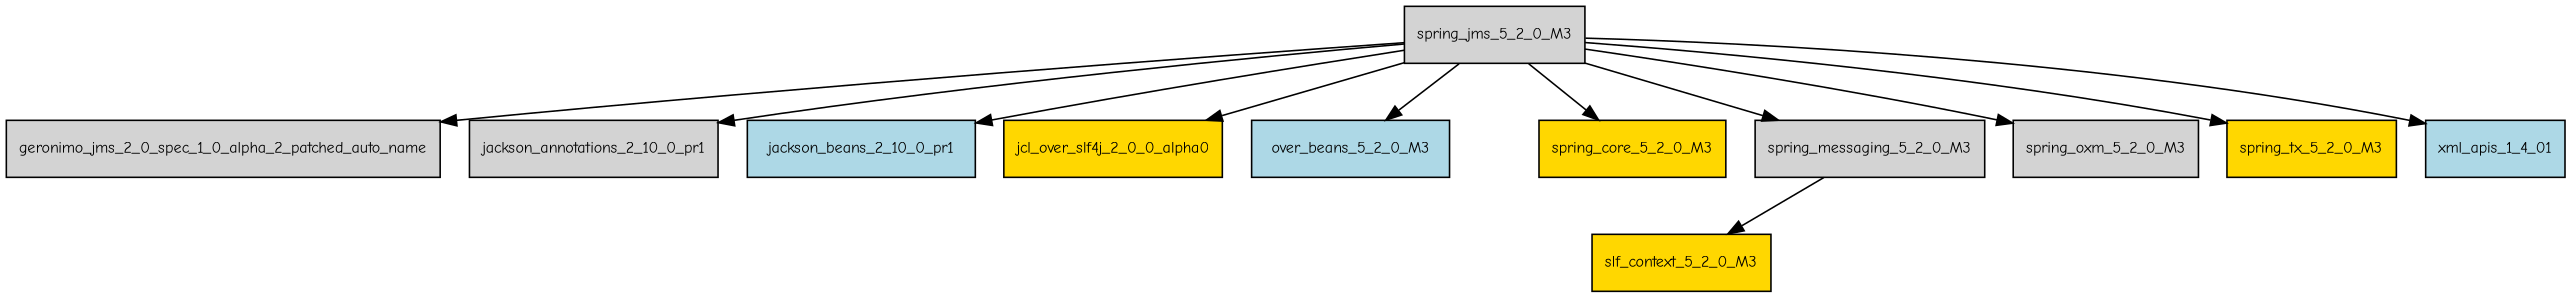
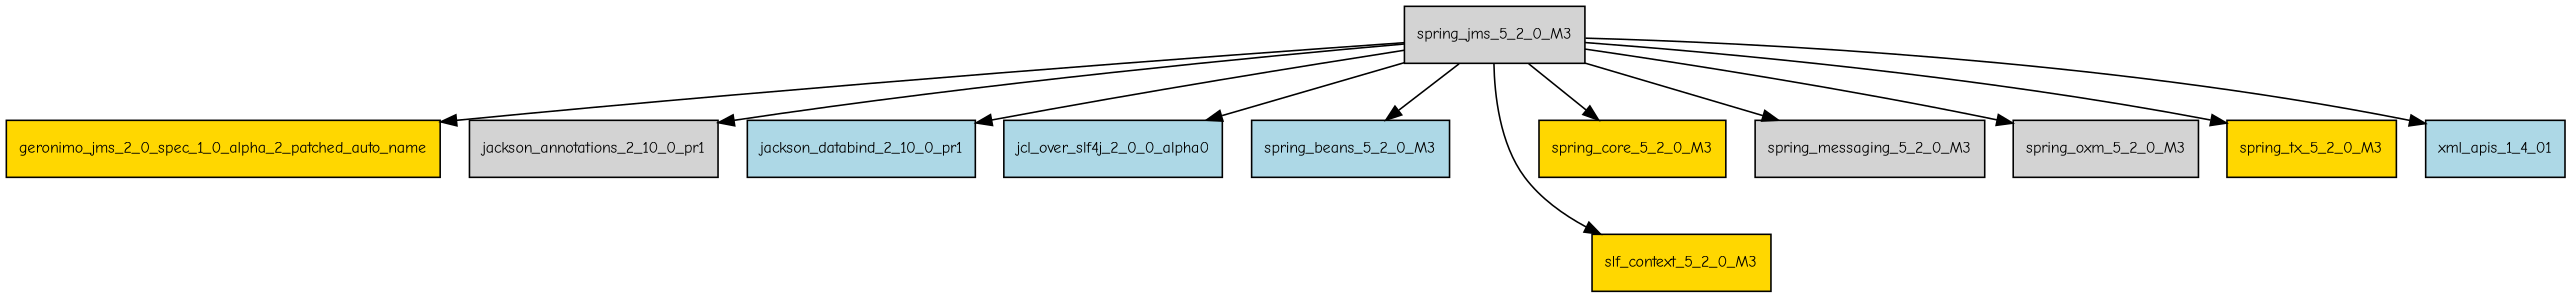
node "geronimo_jms_2_0_spec_1_0_alpha_2_patched_auto_name": fillcolor lightgrey -> gold
node "jackson_beans_2_10_0_pr1": label "jackson_beans_2_10_0_pr1" -> "jackson_databind_2_10_0_pr1"
node "jcl_over_slf4j_2_0_0_alpha0": fillcolor gold -> lightblue
node "over_beans_5_2_0_M3": label "over_beans_5_2_0_M3" -> "spring_beans_5_2_0_M3"
edge "spring_messaging_5_2_0_M3" -> "slf_context_5_2_0_M3": now "spring_jms_5_2_0_M3" -> "slf_context_5_2_0_M3"
